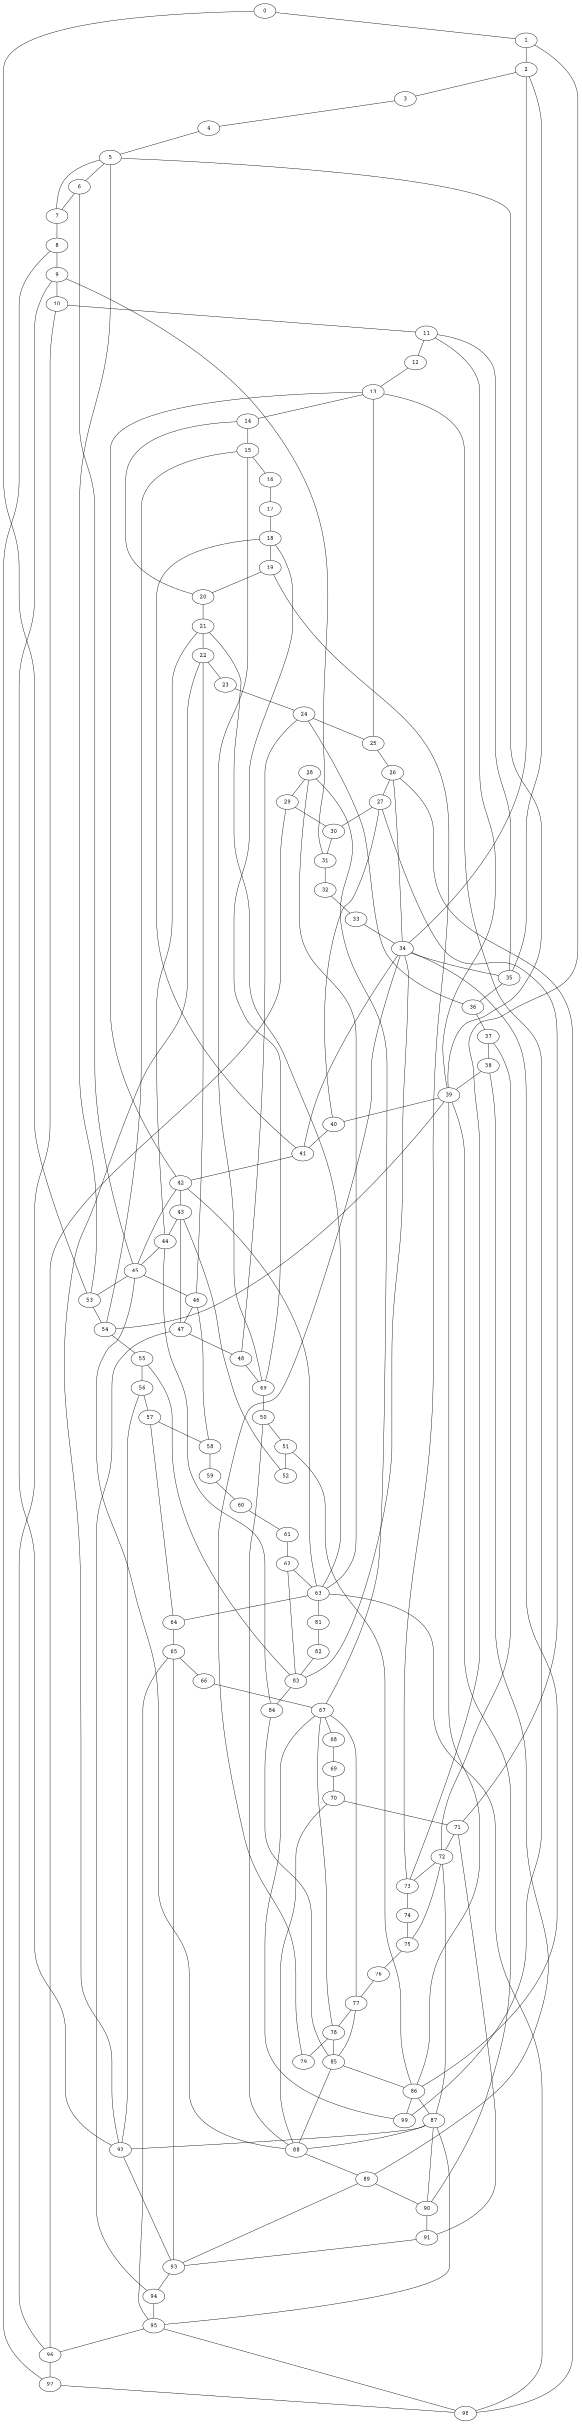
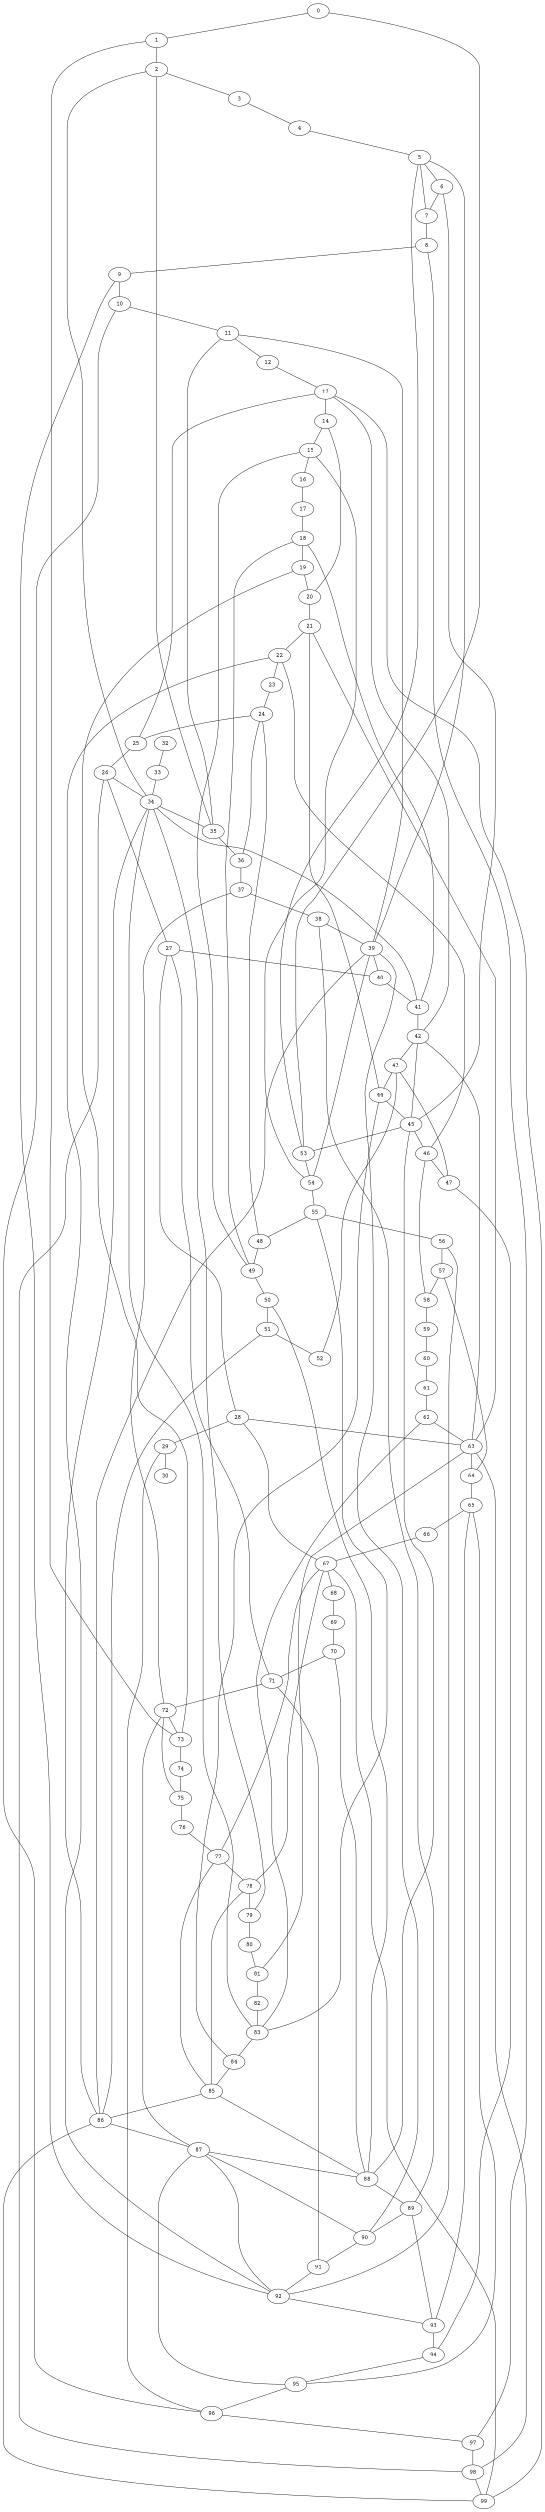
edge "27" -- "30": now "27" -- "28"
node "31": removed
edge "47" -- "48": now "55" -- "48"
node "80": added
edge "91" -- "93": now "91" -- "92"
edge "95" -- "98": now "99" -- "98"
